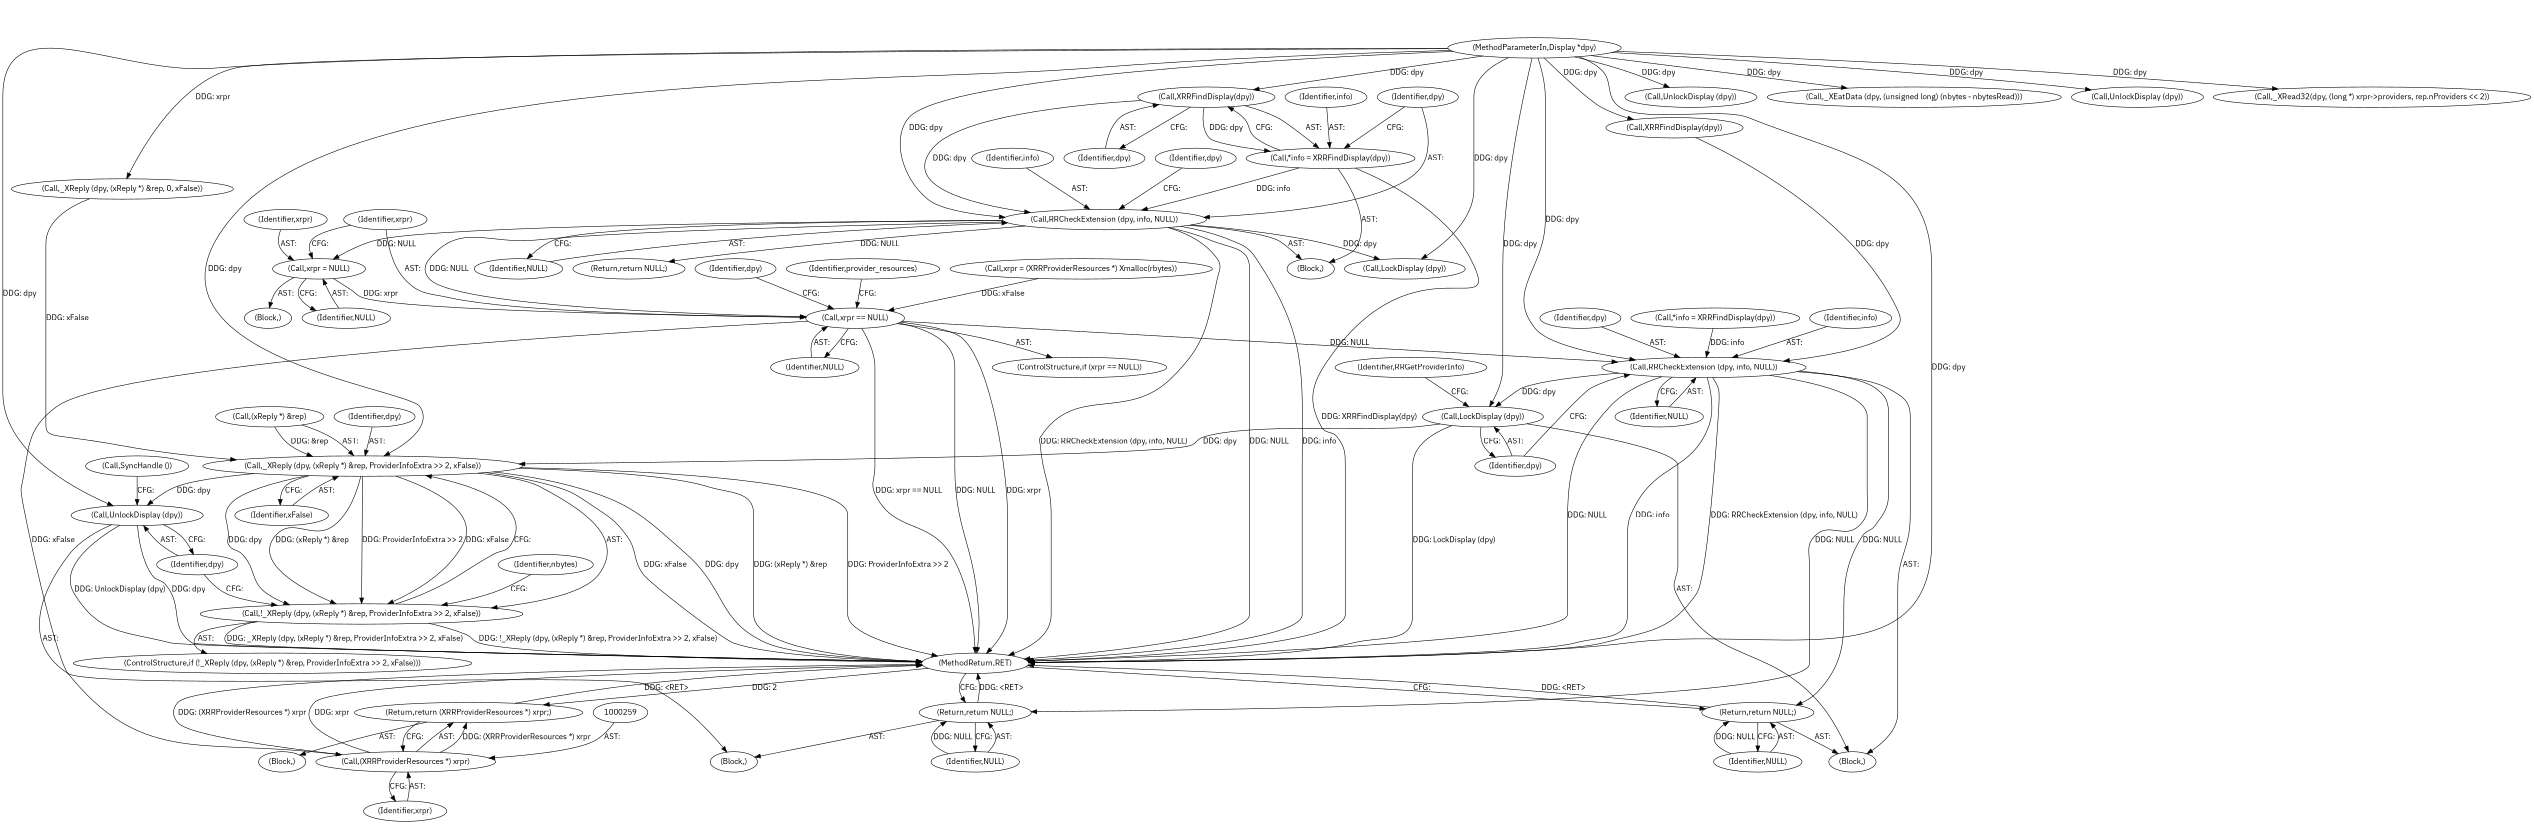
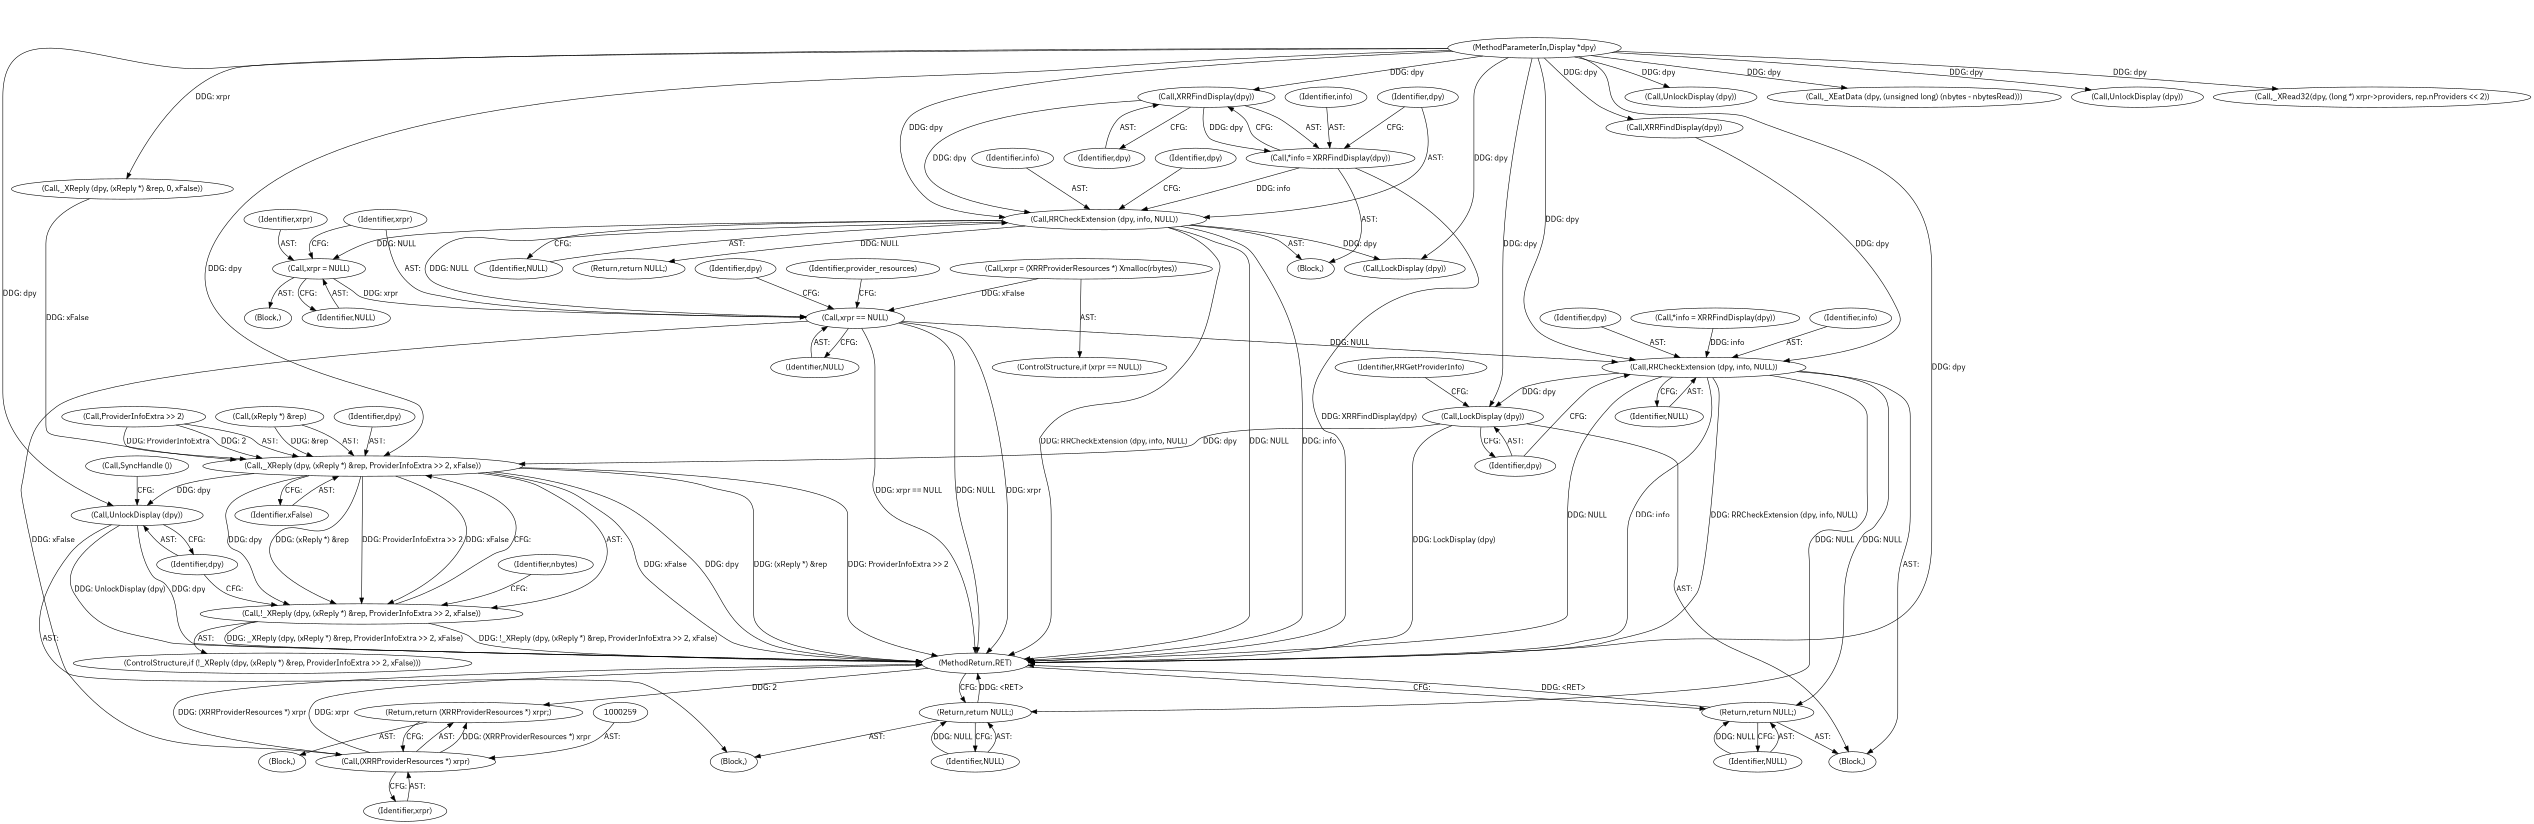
edge "(Call,xrpr == NULL)" -> "(ControlStructure,if (xrpr == NULL))": now "(Call,xrpr = (XRRProviderResources *) Xmalloc(rbytes))" -> "(ControlStructure,if (xrpr == NULL))"
node "(Call,ProviderInfoExtra >> 2)": added
edge "(Return,return (XRRProviderResources *) xrpr;)" -> "(MethodReturn,RET)": removed, label "DDG: <RET>"
